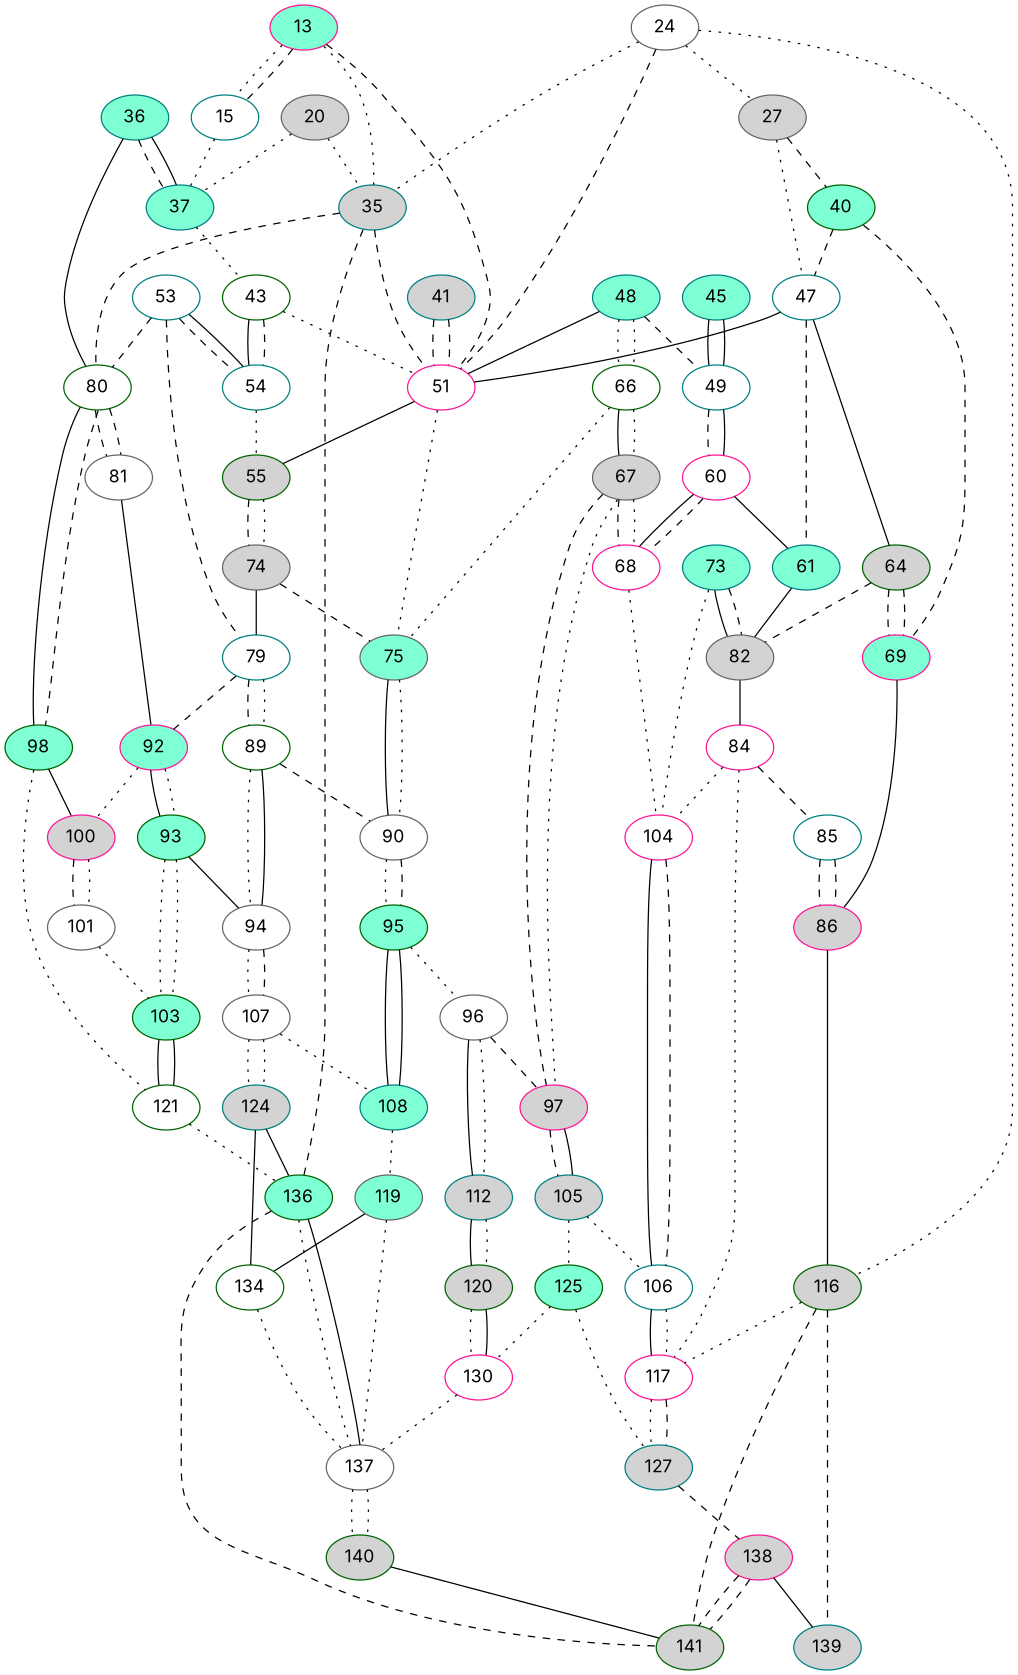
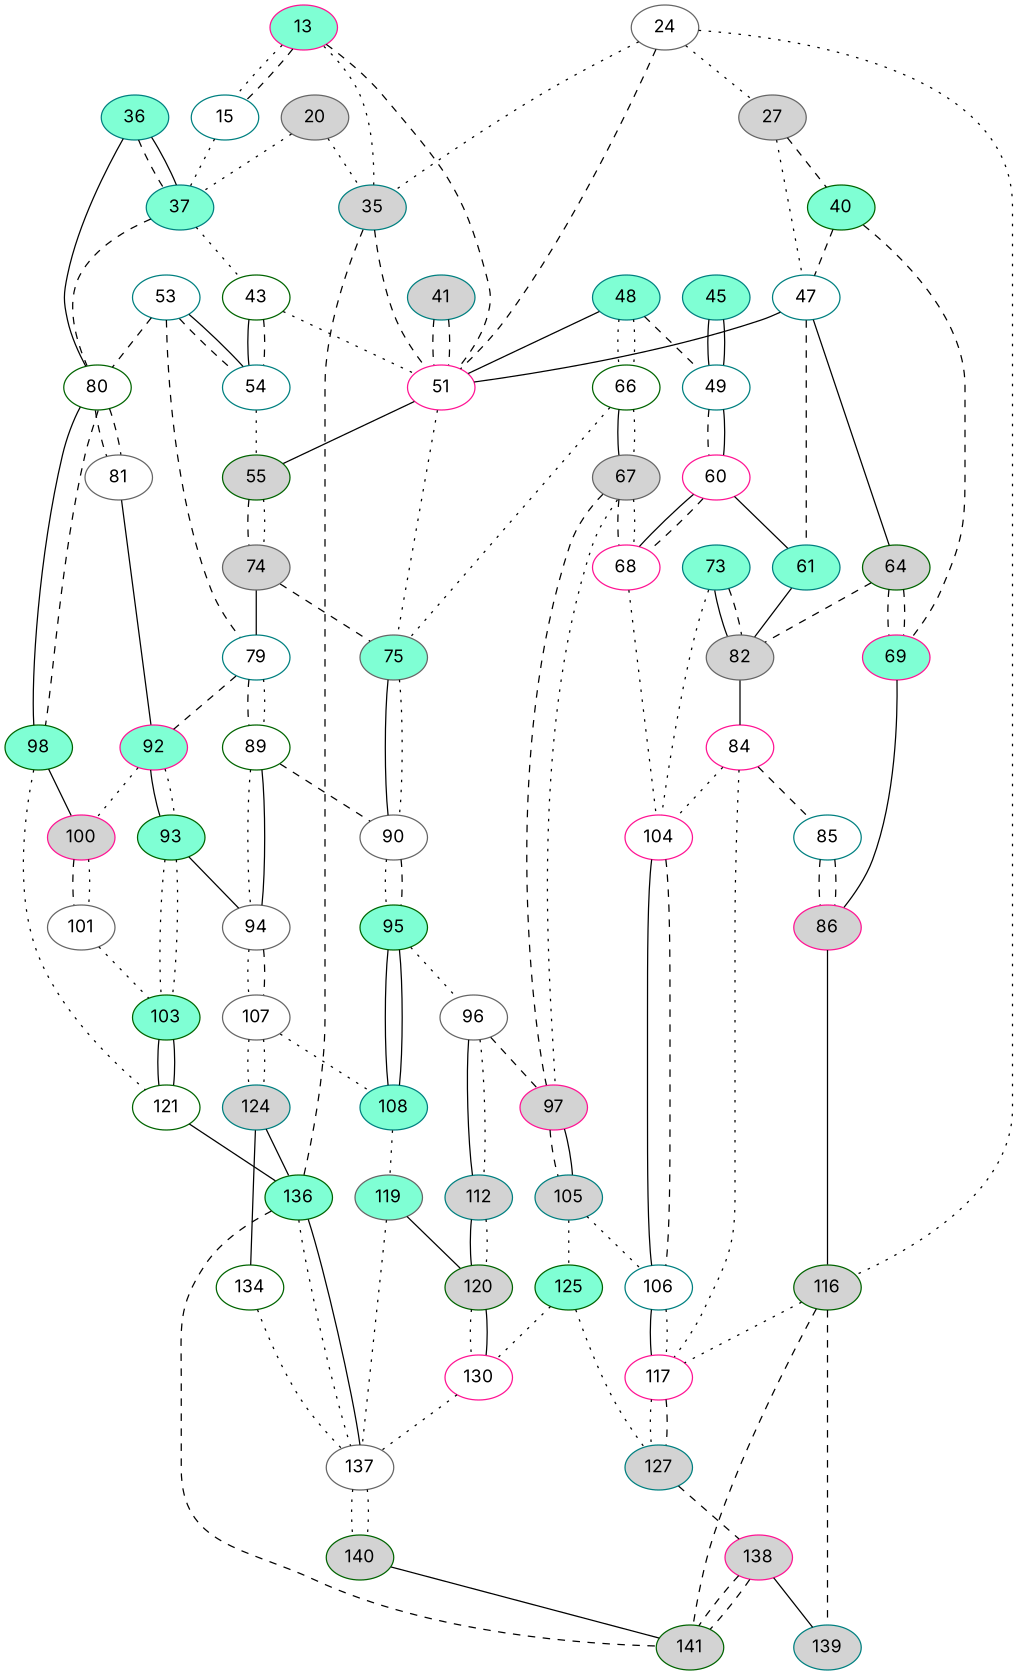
edge "35" -- "80": now "37" -- "80"
edge "121" -- "136": style dotted -> solid
edge "119" -- "134": now "119" -- "120"
